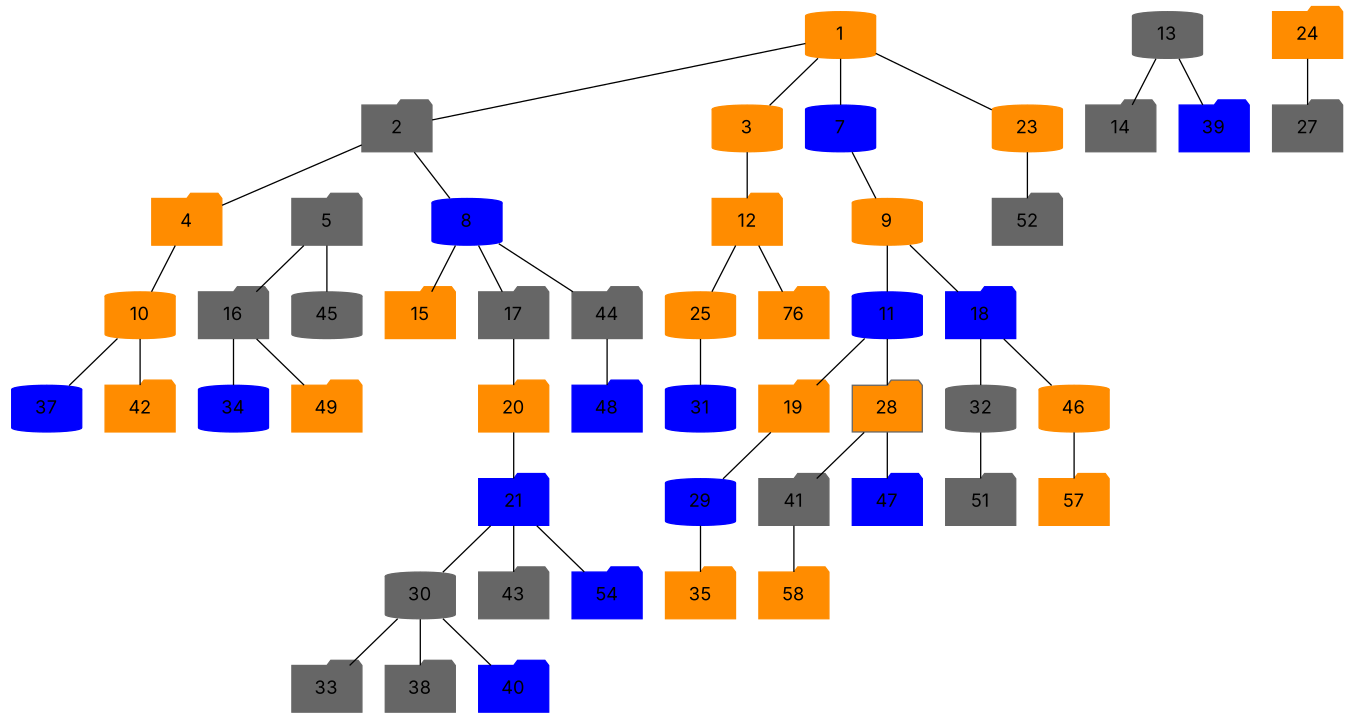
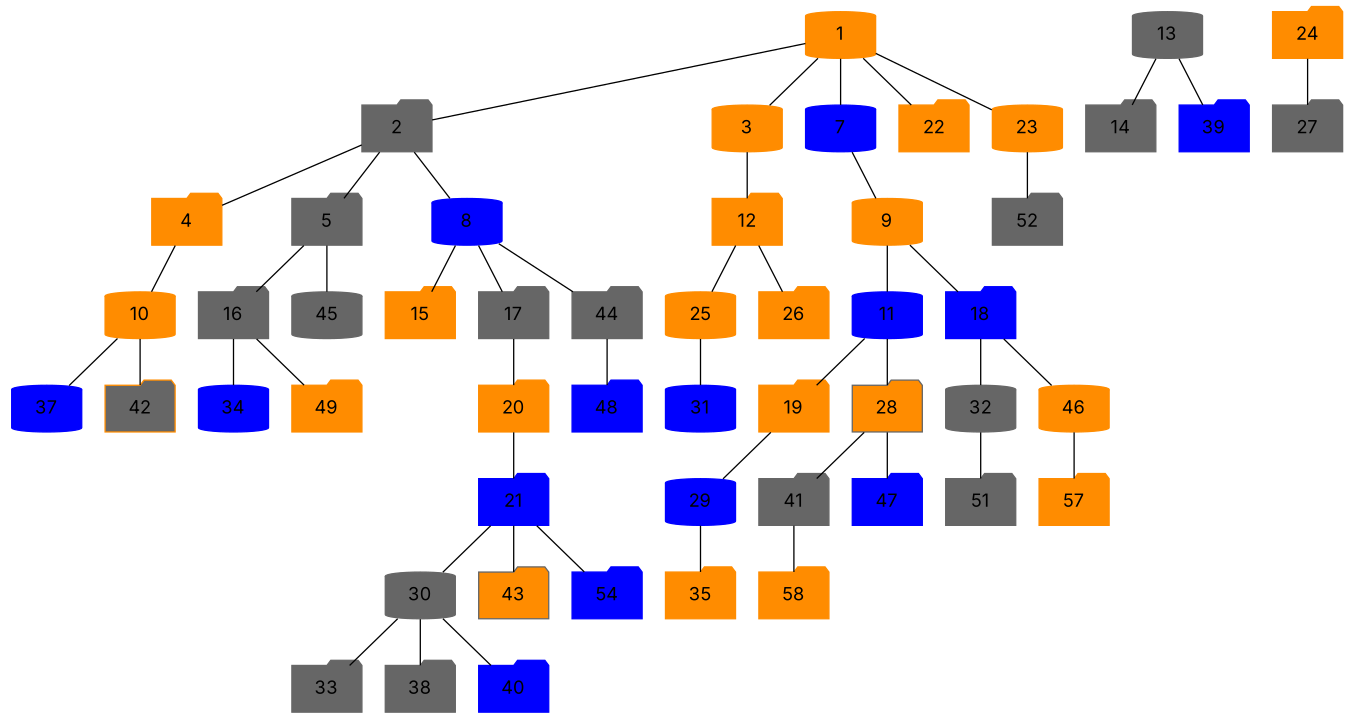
node "22": added
edge "2" -- "5": added
node "76": label "76" -> "26"
node "42": fillcolor darkorange -> gray40
node "43": fillcolor gray40 -> darkorange
